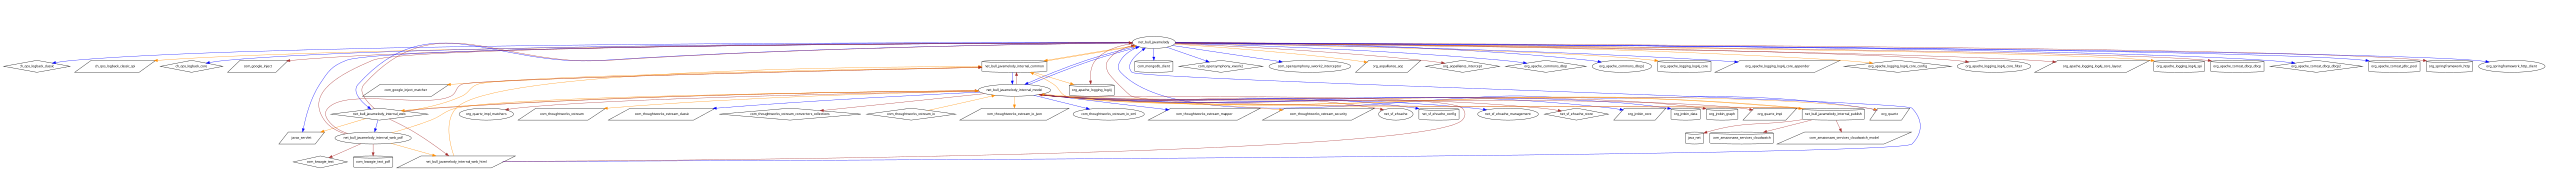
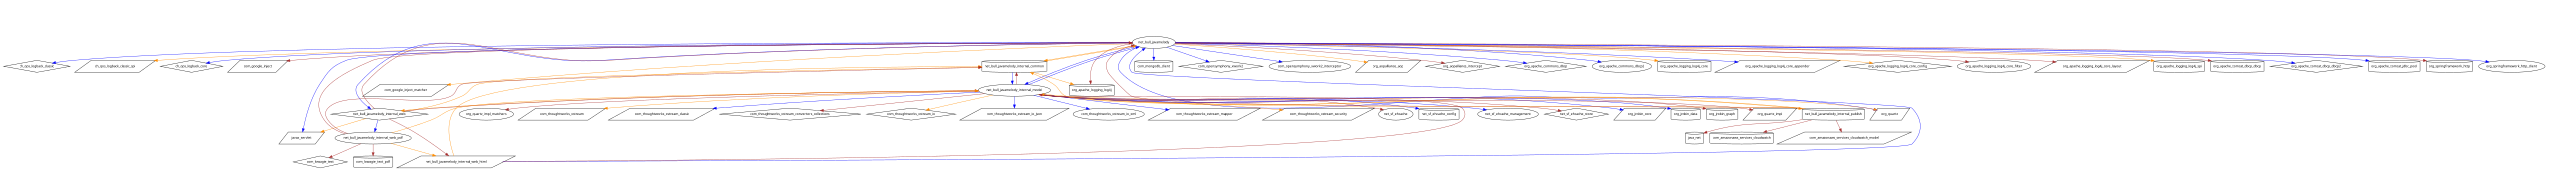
edge "net_bull_javamelody_internal_common" -> "com_google_inject_matcher": now "net_bull_javamelody" -> "com_google_inject_matcher"
edge "net_bull_javamelody_internal_model" -> "com_thoughtworks_xstream_io_json": color darkorange -> blue
edge "com_thoughtworks_xstream_io" -> "net_bull_javamelody_internal_model": reversed
